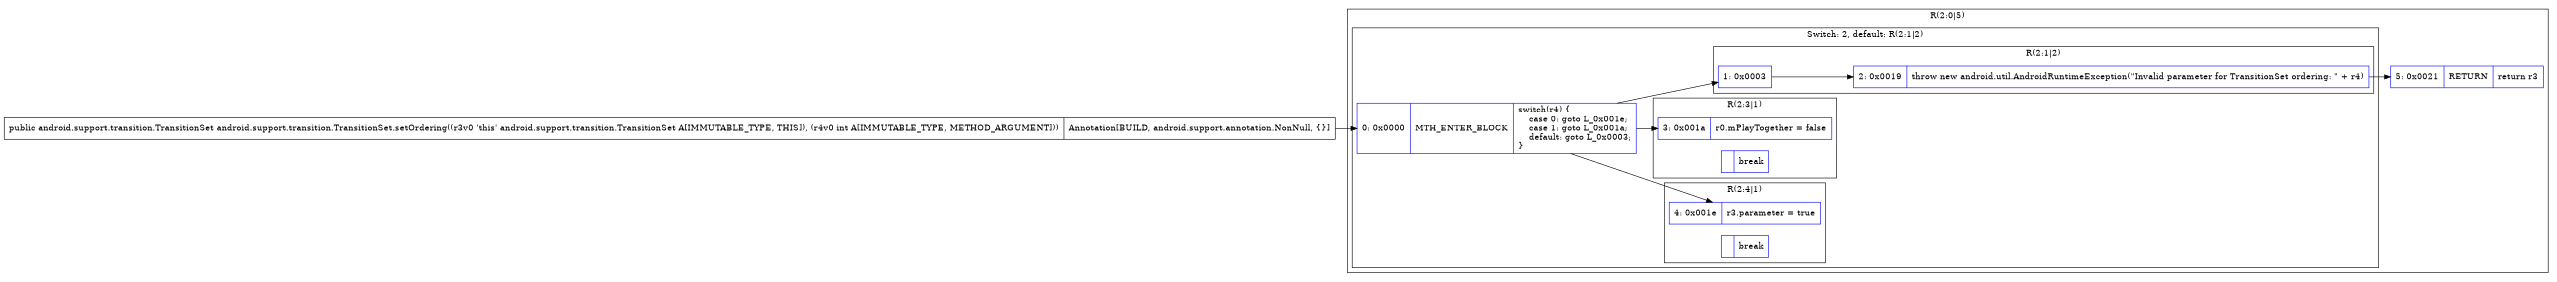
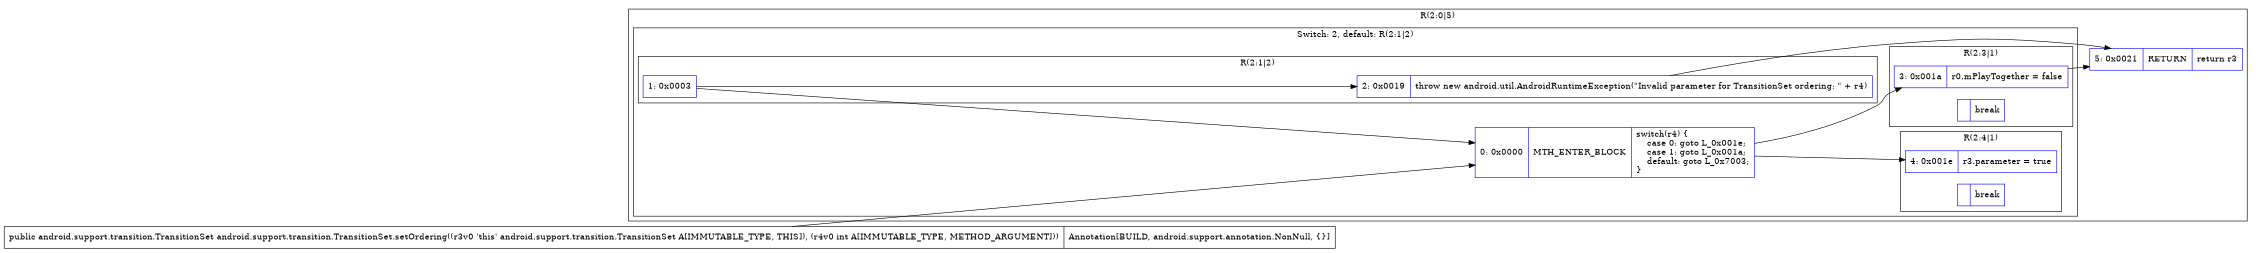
edge "3: 0x001a" -> "5: 0x0021": added
edge "0: 0x0000" -> "1: 0x0003": reversed
node "0: 0x0000": text "default: goto L_0x0003;" -> "default: goto L_0x7003;"
